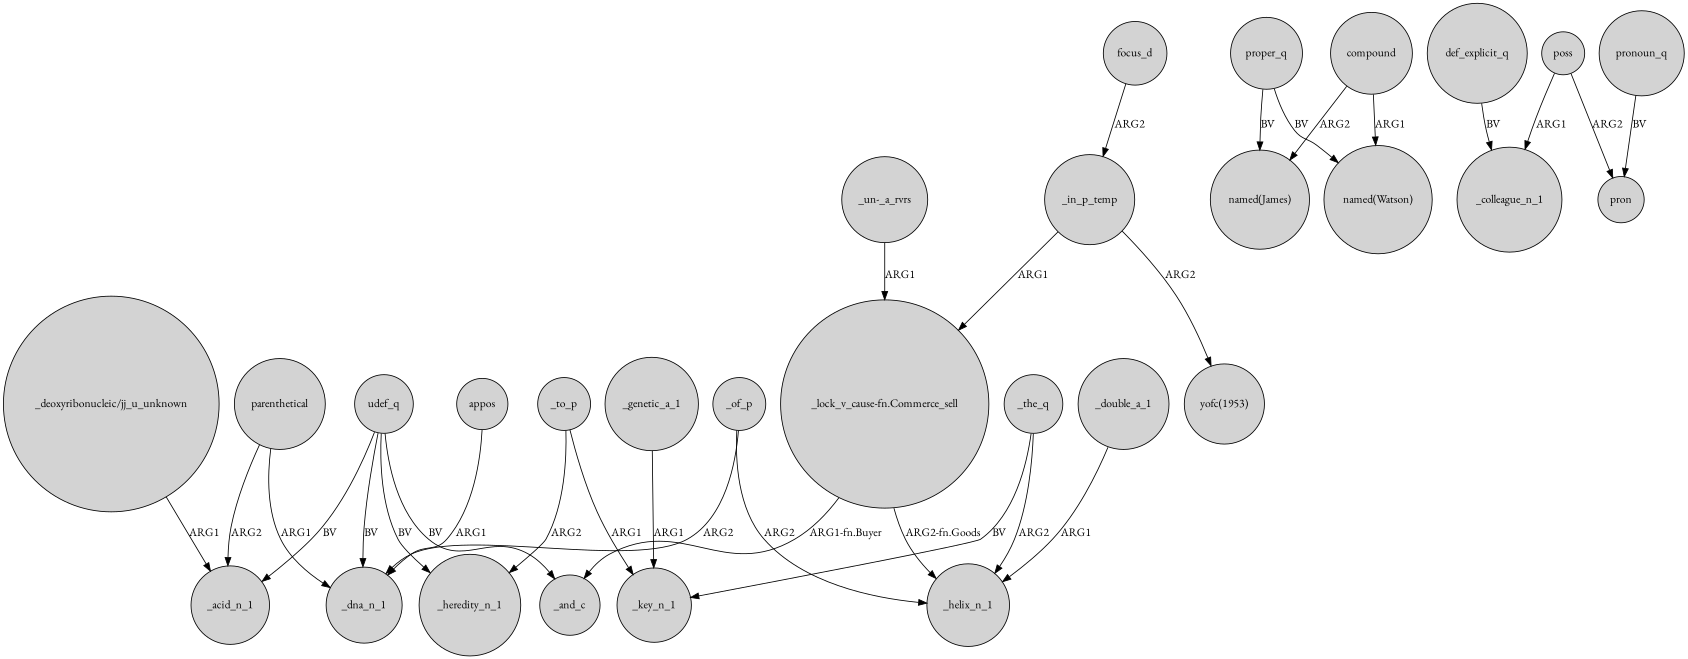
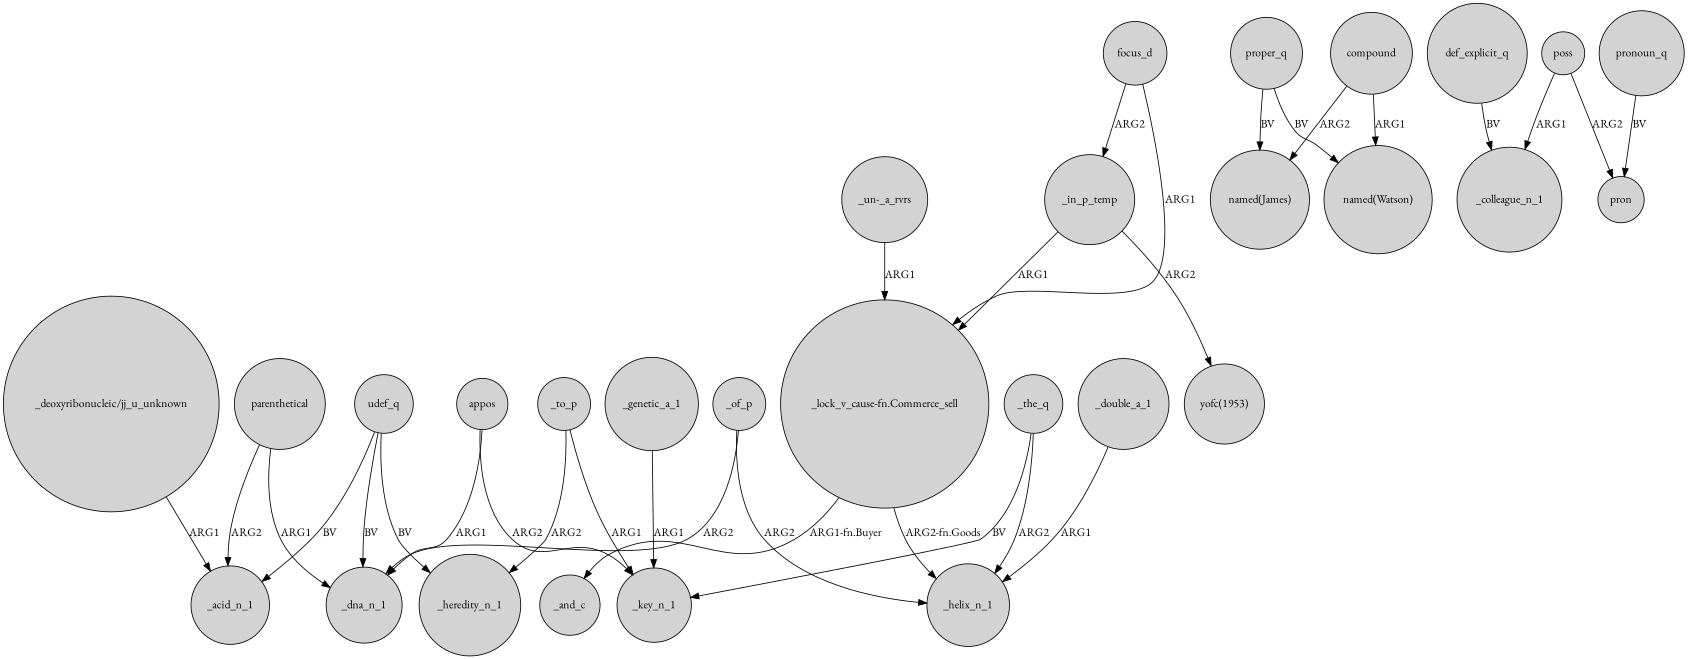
edge "focus_d" -> "_lock_v_cause-fn.Commerce_sell": added, label "ARG1"
edge "udef_q" -> "_and_c": removed, label "BV"
edge "appos" -> "_key_n_1": added, label "ARG2"
